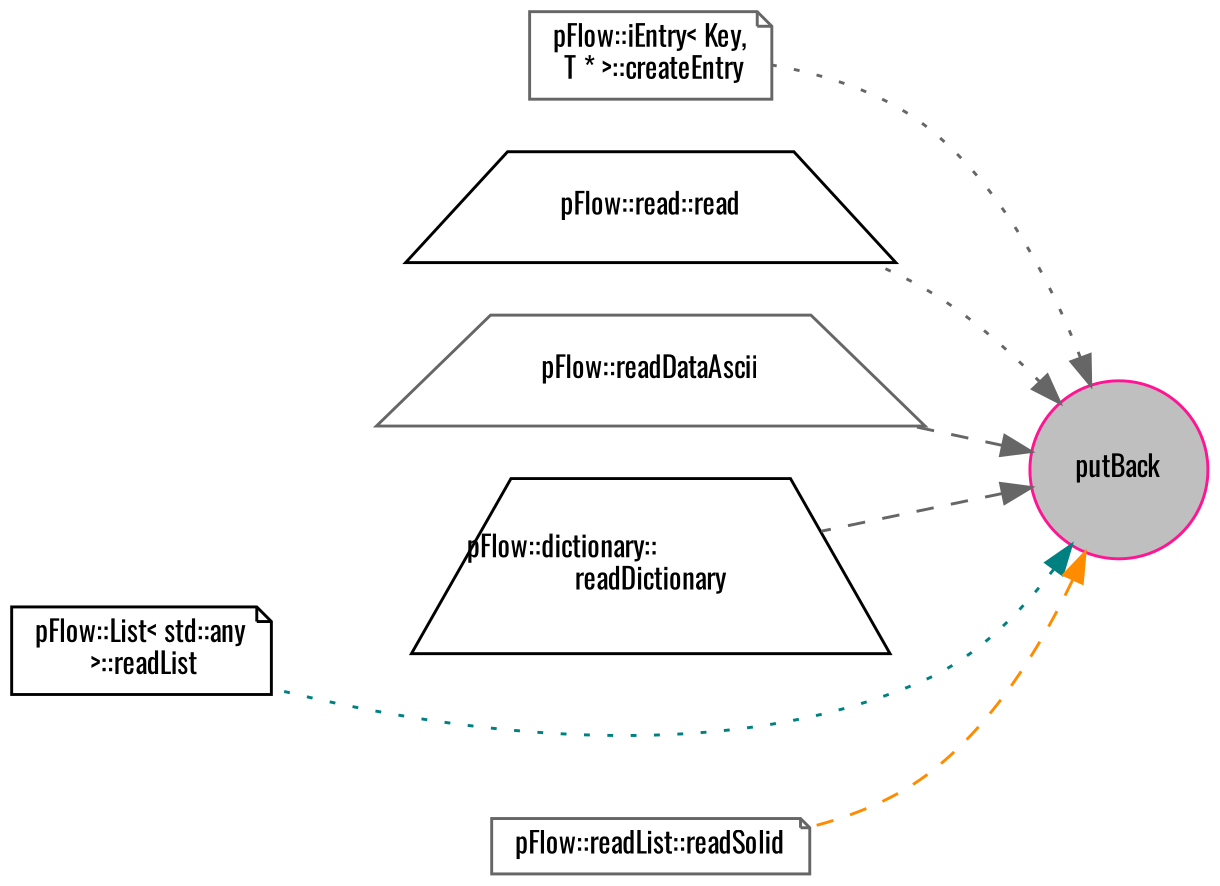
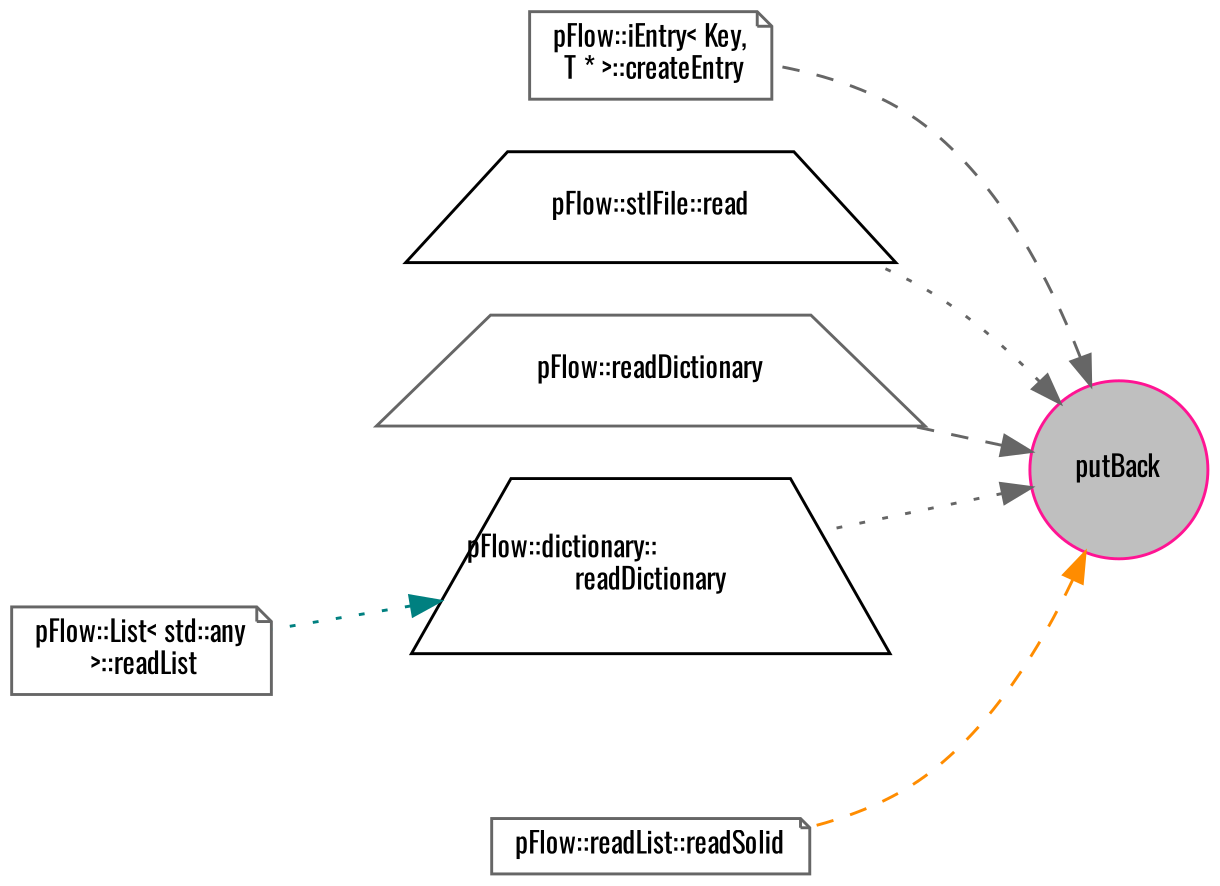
edge "pFlow::iEntry< Key, T * >::createEntry" -> "putBack": style dotted -> dashed
node "pFlow::read::read": label "pFlow::read::read" -> "pFlow::stlFile::read"
node "pFlow::readDataAscii": label "pFlow::readDataAscii" -> "pFlow::readDictionary"
edge "pFlow::dictionary:: readDictionary" -> "putBack": style dashed -> dotted
node "pFlow::List< std::any >::readList": color black -> gray40
edge "pFlow::List< std::any >::readList" -> "putBack": now "pFlow::List< std::any >::readList" -> "pFlow::dictionary:: readDictionary"
